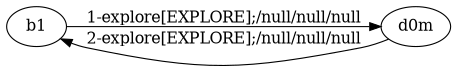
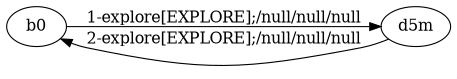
node "b1": label "b1" -> "b0"
node "d0m": label "d0m" -> "d5m"
